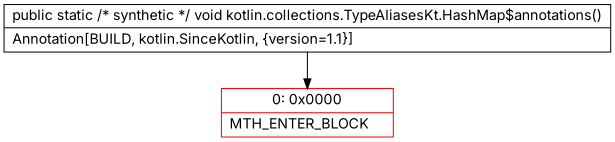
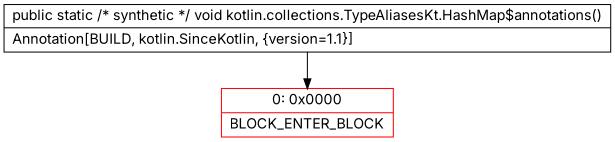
node "0: 0x0000": text "MTH_ENTER_BLOCK" -> "BLOCK_ENTER_BLOCK"
